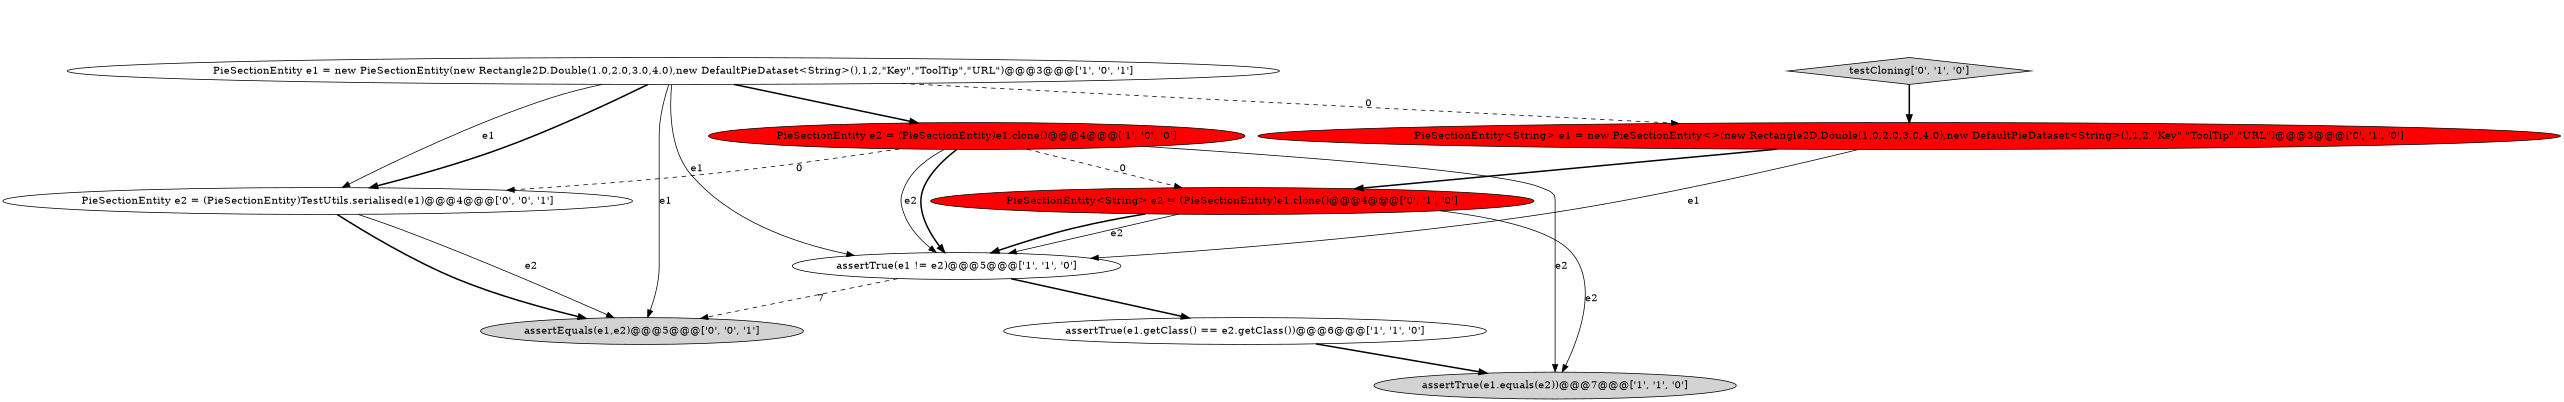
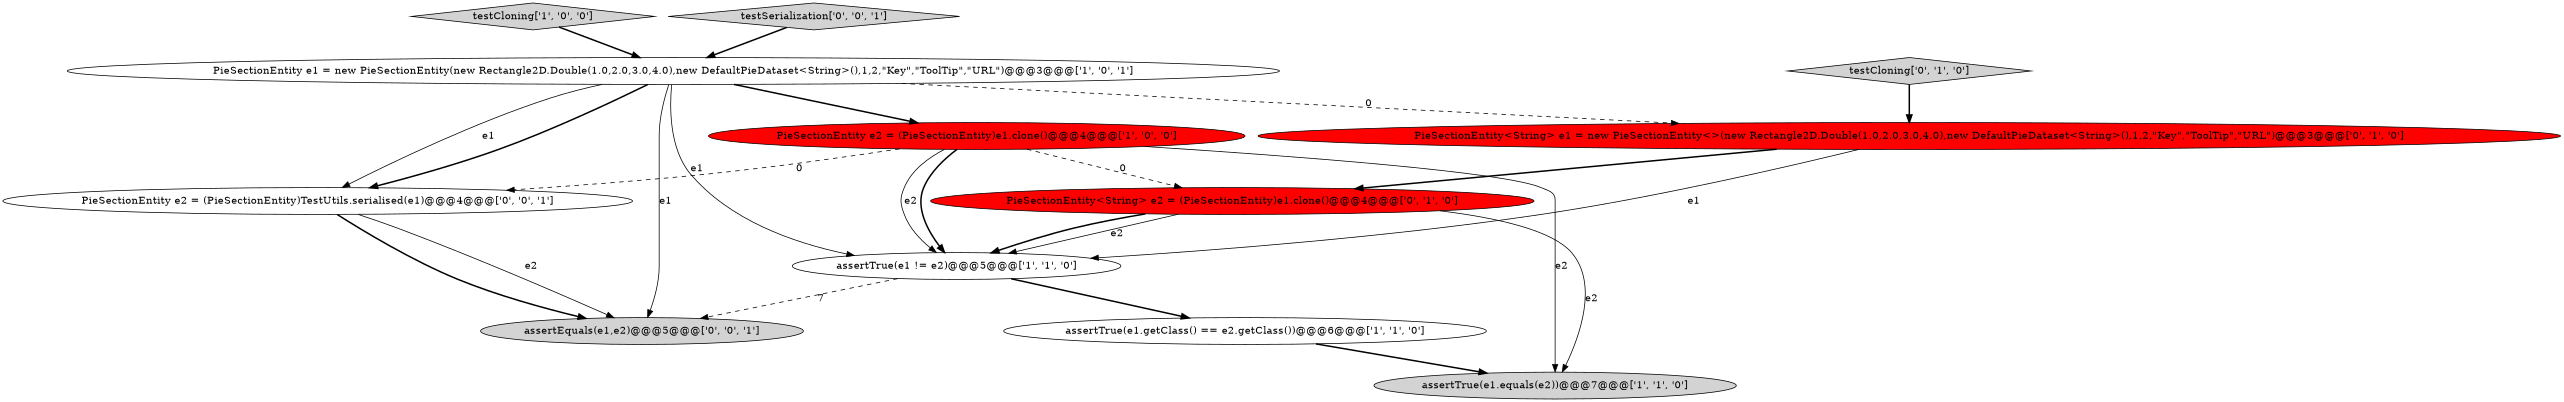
node "testCloning['1', '0', '0']": added
node "testSerialization['0', '0', '1']": added
